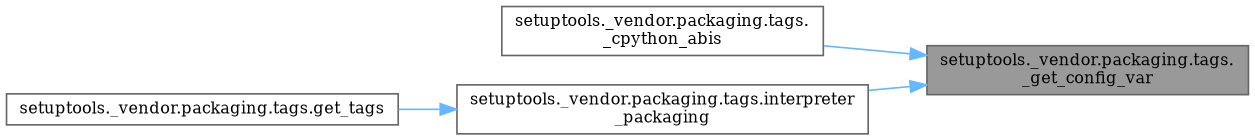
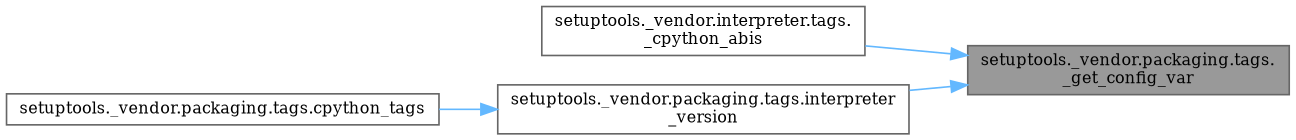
node "setuptools._vendor.packaging.tags. _cpython_abis": label "setuptools._vendor.packaging.tags. _cpython_abis" -> "setuptools._vendor.interpreter.tags. _cpython_abis"
node "setuptools._vendor.packaging.tags.get_tags": label "setuptools._vendor.packaging.tags.get_tags" -> "setuptools._vendor.packaging.tags.cpython_tags"
node "setuptools._vendor.packaging.tags.interpreter _packaging": label "setuptools._vendor.packaging.tags.interpreter _packaging" -> "setuptools._vendor.packaging.tags.interpreter _version"
